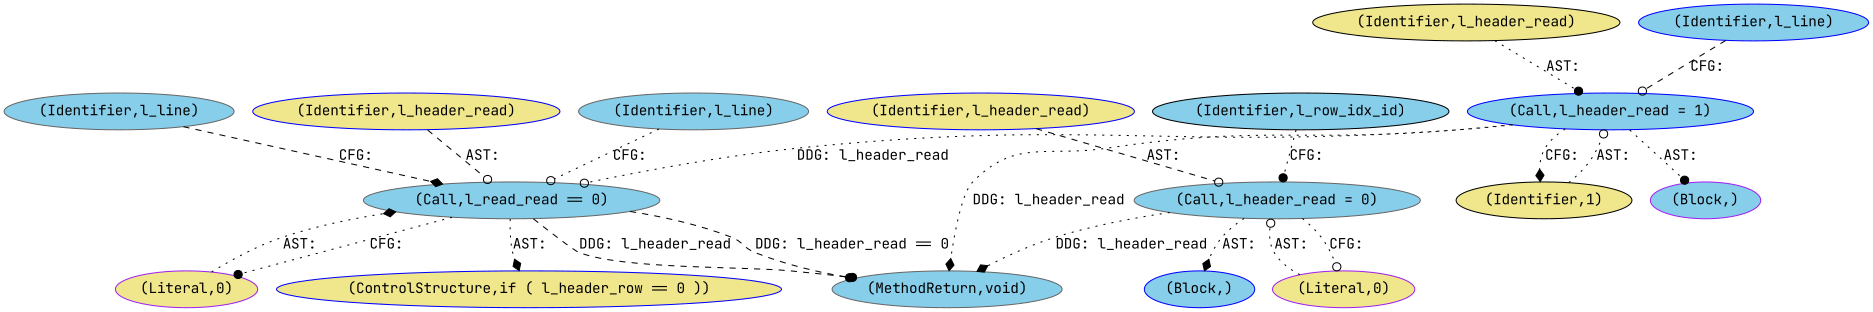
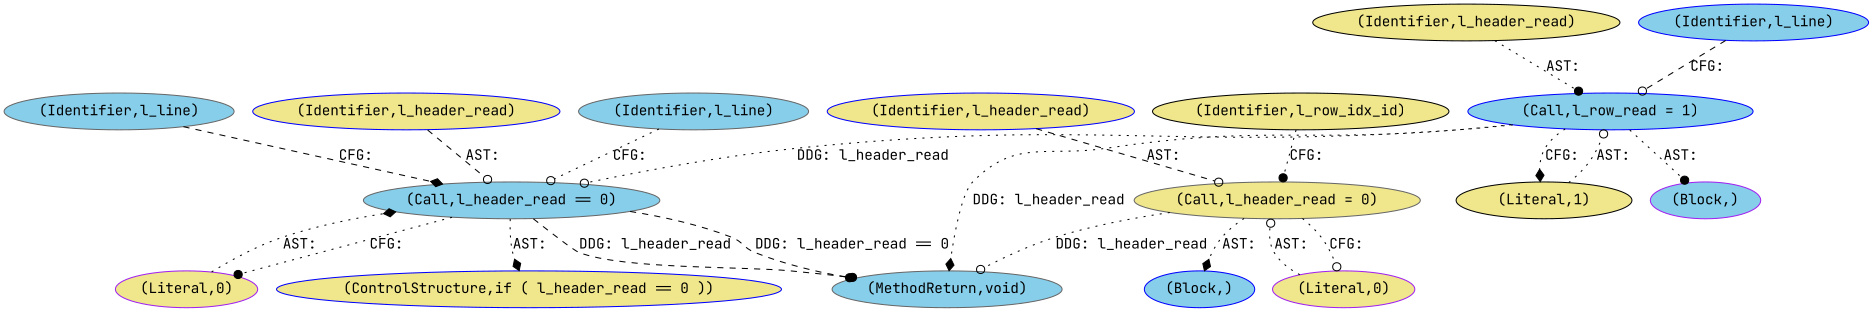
node "(Identifier,l_row_idx_id)": fillcolor skyblue -> khaki
node "(Call,l_header_read = 1)": label "(Call,l_header_read = 1)" -> "(Call,l_row_read = 1)"
node "(Call,l_read_read == 0)": label "(Call,l_read_read == 0)" -> "(Call,l_header_read == 0)"
node "(Call,l_header_read = 0)": fillcolor skyblue -> khaki
node "(Identifier,1)": label "(Identifier,1)" -> "(Literal,1)"
edge "(Call,l_header_read = 0)" -> "(MethodReturn,void)": arrowhead diamond -> odot
node "(ControlStructure,if ( l_header_row == 0 ))": label "(ControlStructure,if ( l_header_row == 0 ))" -> "(ControlStructure,if ( l_header_read == 0 ))"
